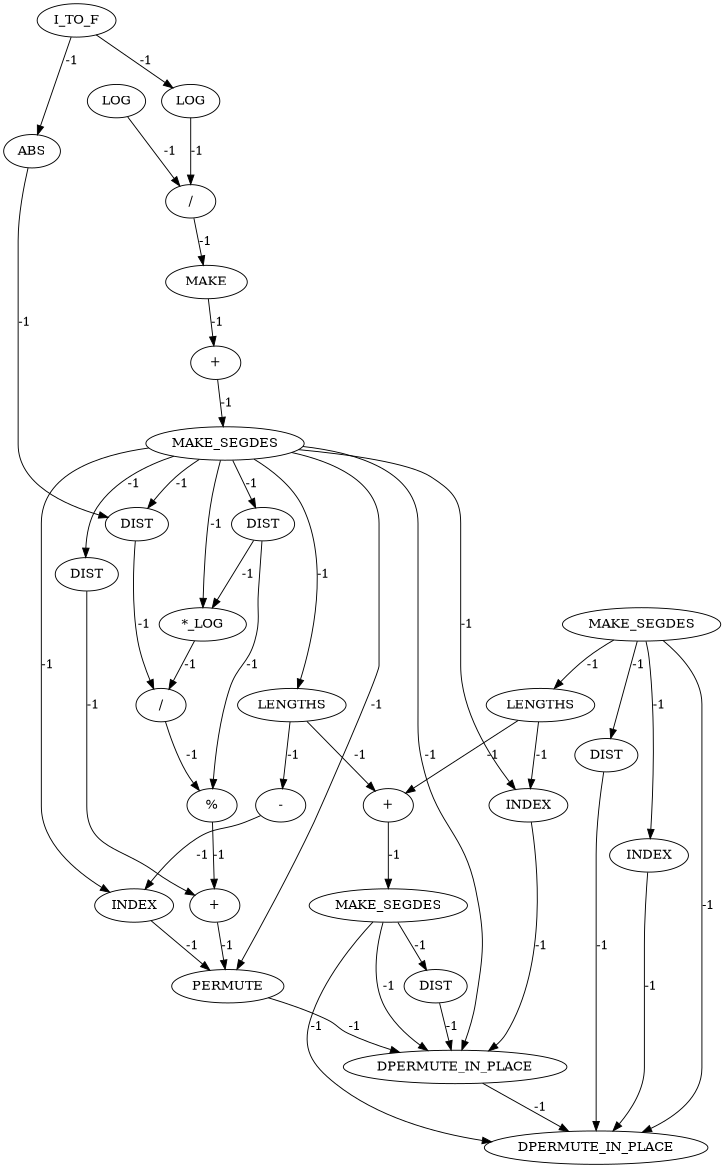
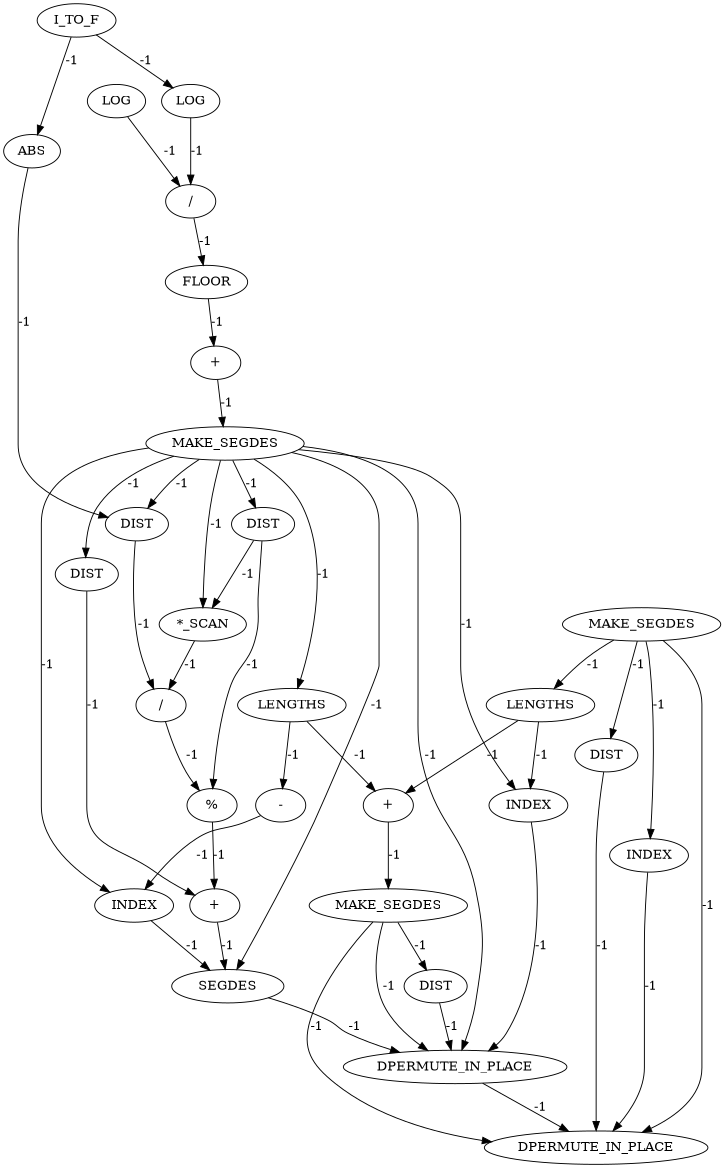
node "MAKE": label "MAKE" -> "FLOOR"
node "*_LOG": label "*_LOG" -> "*_SCAN"
node "PERMUTE": label "PERMUTE" -> "SEGDES"
